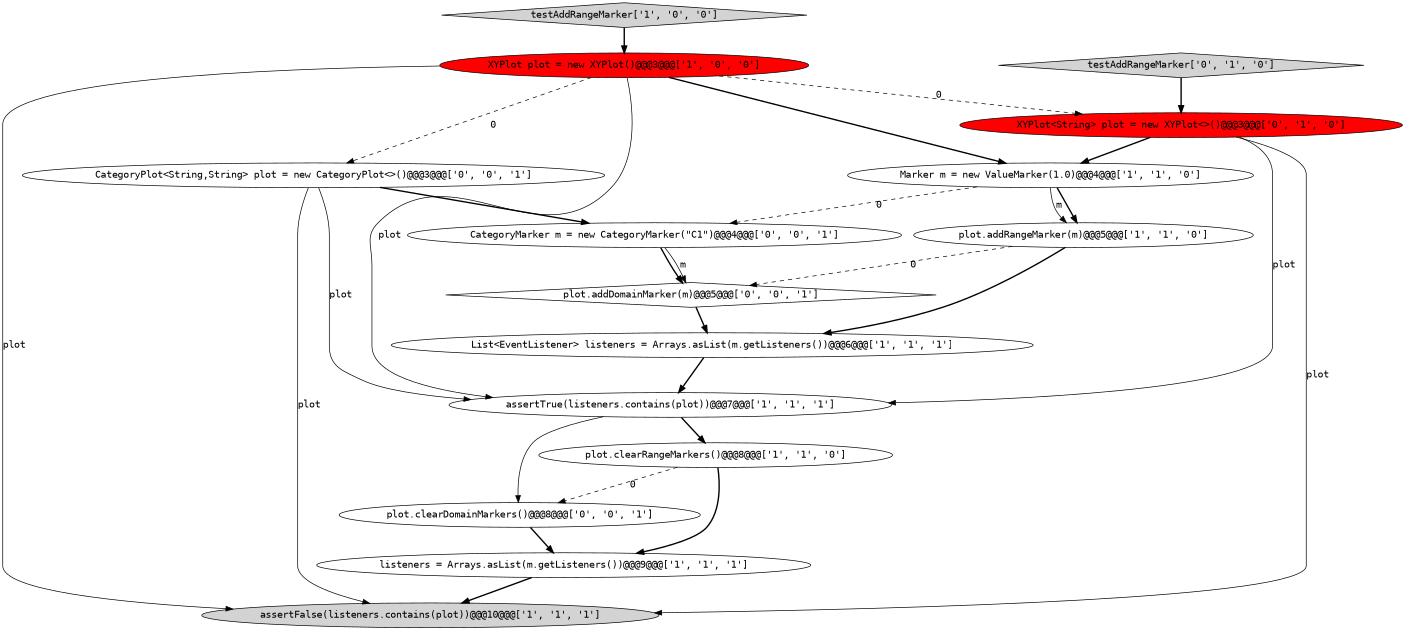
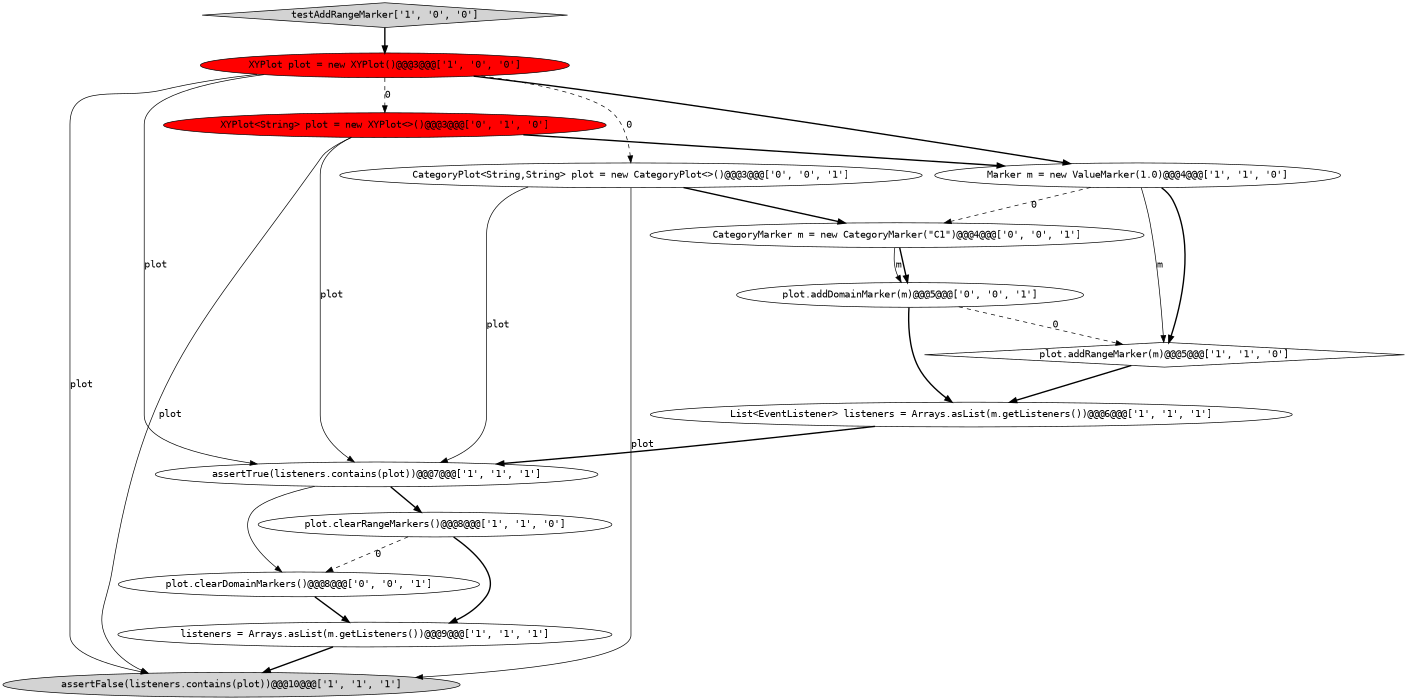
node "testAddRangeMarker['0', '1', '0']": removed
node "plot.addRangeMarker(m)@@@5@@@['1', '1', '0']": shape ellipse -> diamond
edge "plot.addRangeMarker(m)@@@5@@@['1', '1', '0']" -> "plot.addDomainMarker(m)@@@5@@@['0', '0', '1']": reversed
node "plot.addDomainMarker(m)@@@5@@@['0', '0', '1']": shape diamond -> ellipse
